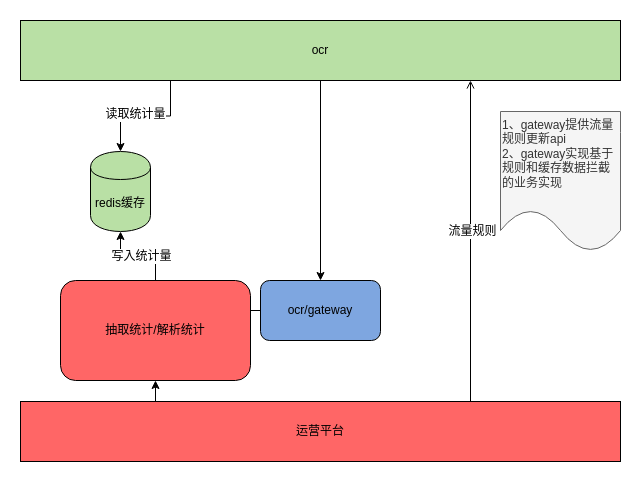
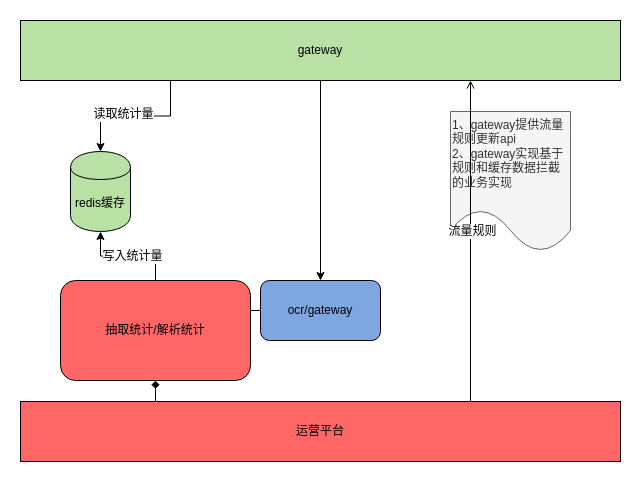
node "ocr": label "ocr" -> "gateway"
node "1、gateway提供流量规则更新api 2、gateway实现基于规则和缓存数据拦截的业务实现": moved (561, 182) -> (511, 182)
node "redis缓存": moved (121, 192) -> (101, 192)
edge "运营平台" -> "抽取统计/解析统计": arrowhead classic -> diamond
